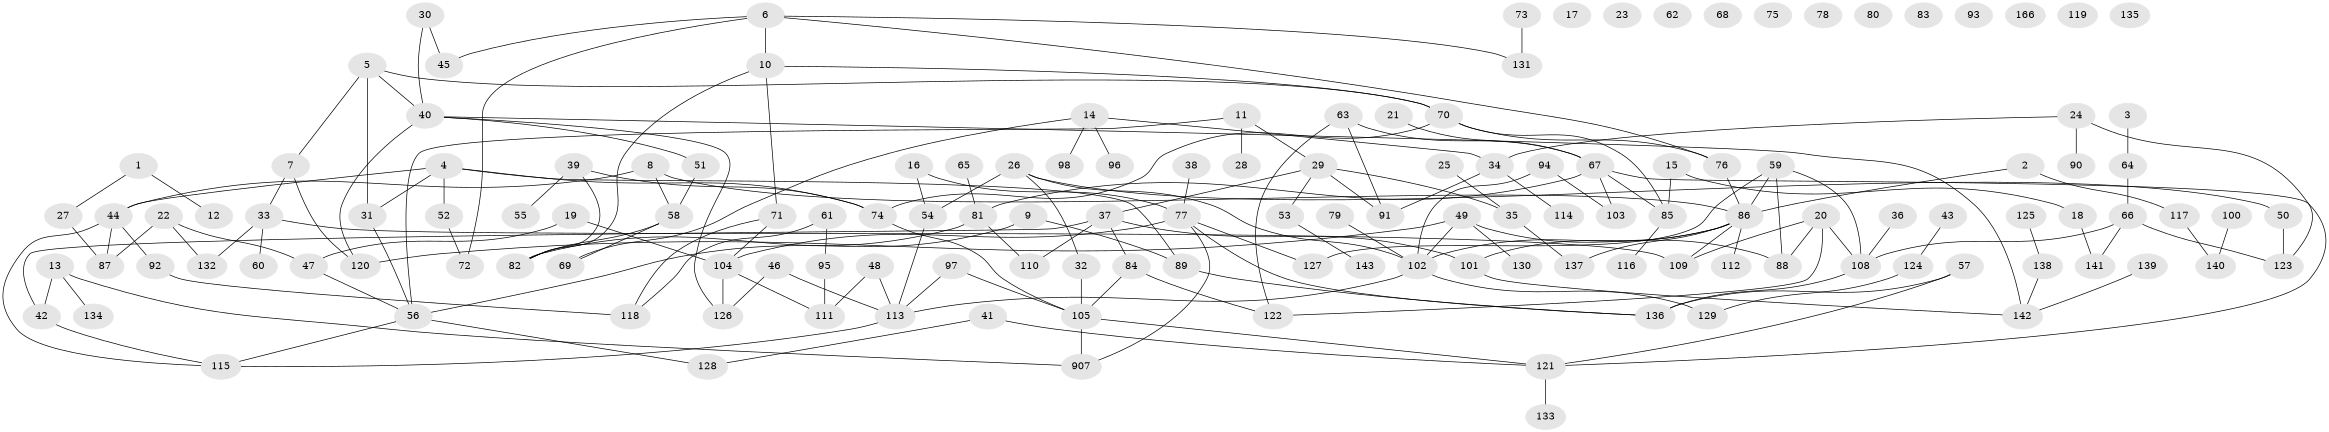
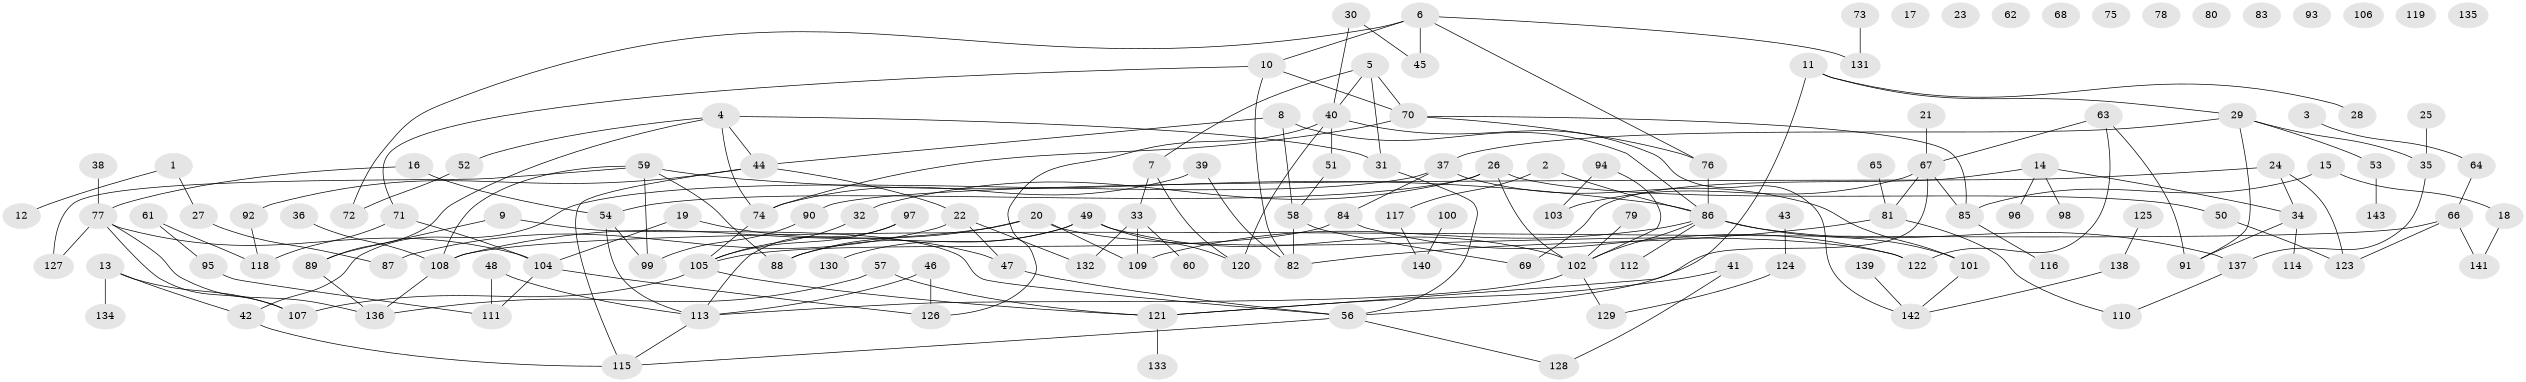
node "166": label "166" -> "106"
node "55": removed
edge "44" -- "87": now "44" -- "22"
edge "37" -- "110": now "137" -- "110"
node "99": added
node "907": label "907" -> "107"
